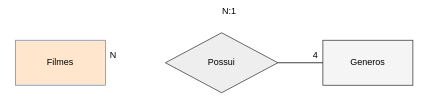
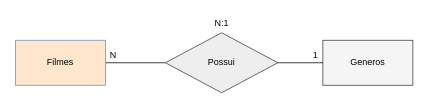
node "N:1": moved (229, 12) -> (222, 23)
node "4": label "4" -> "1"
edge "Filmes" -- "Possui": added
